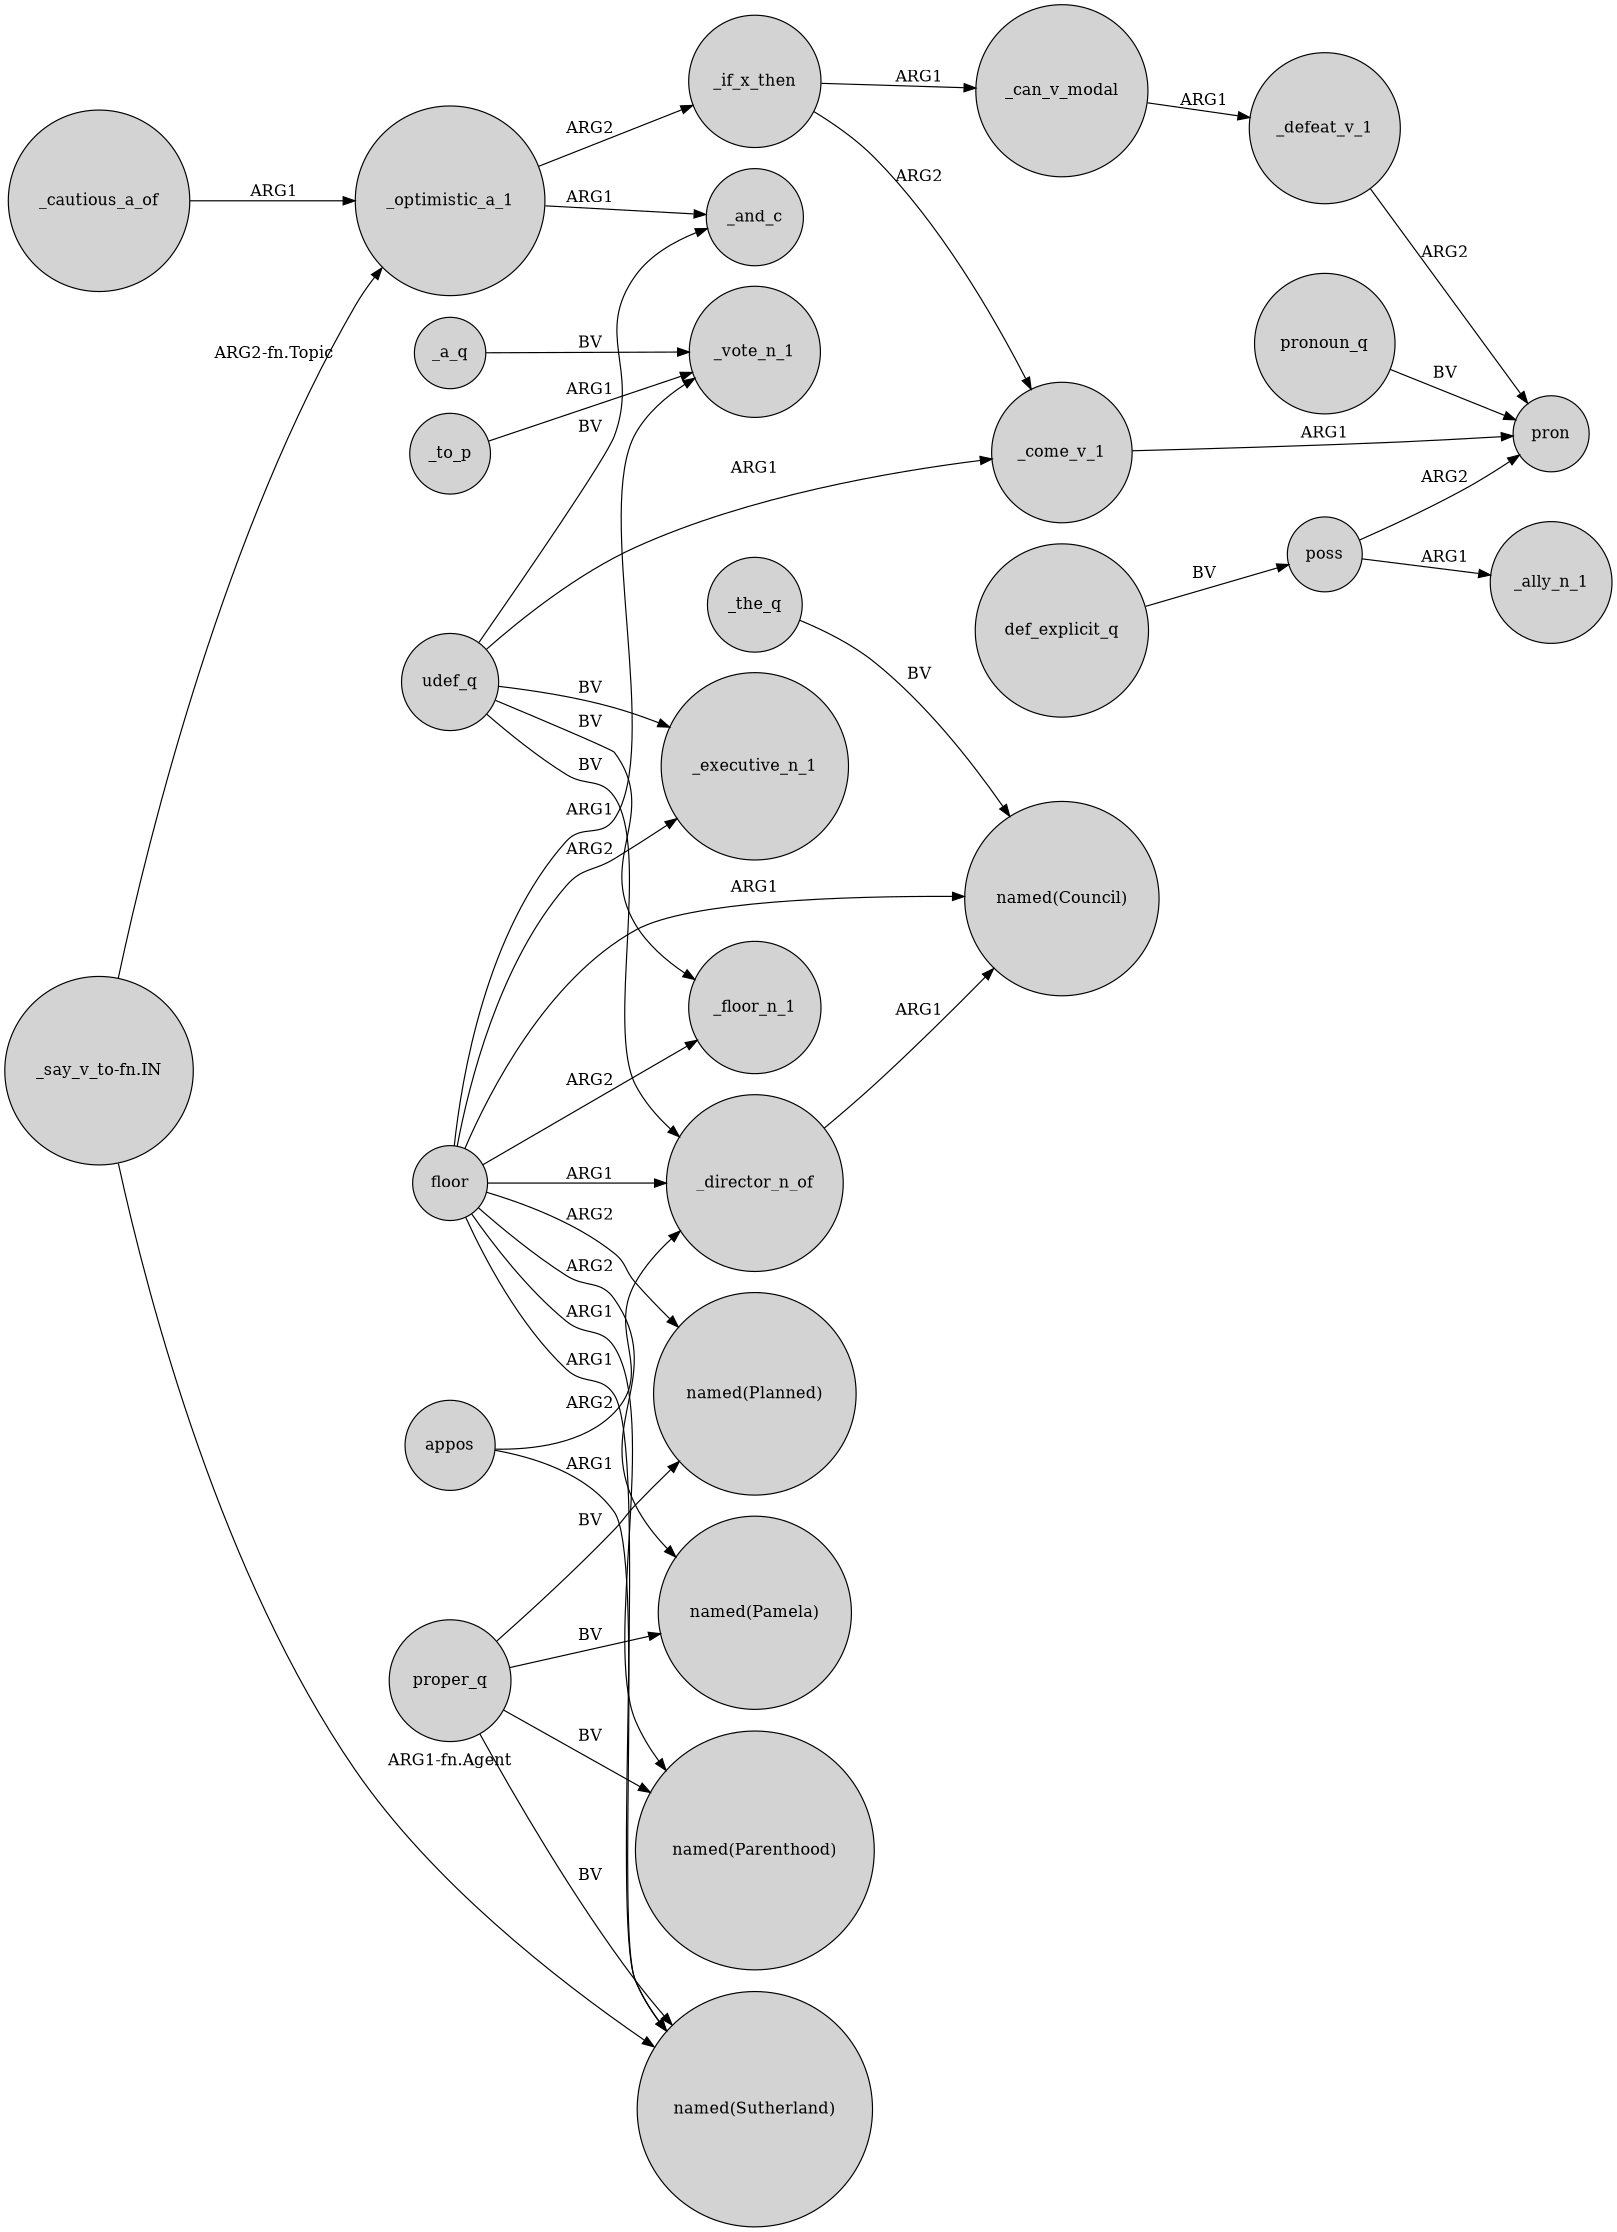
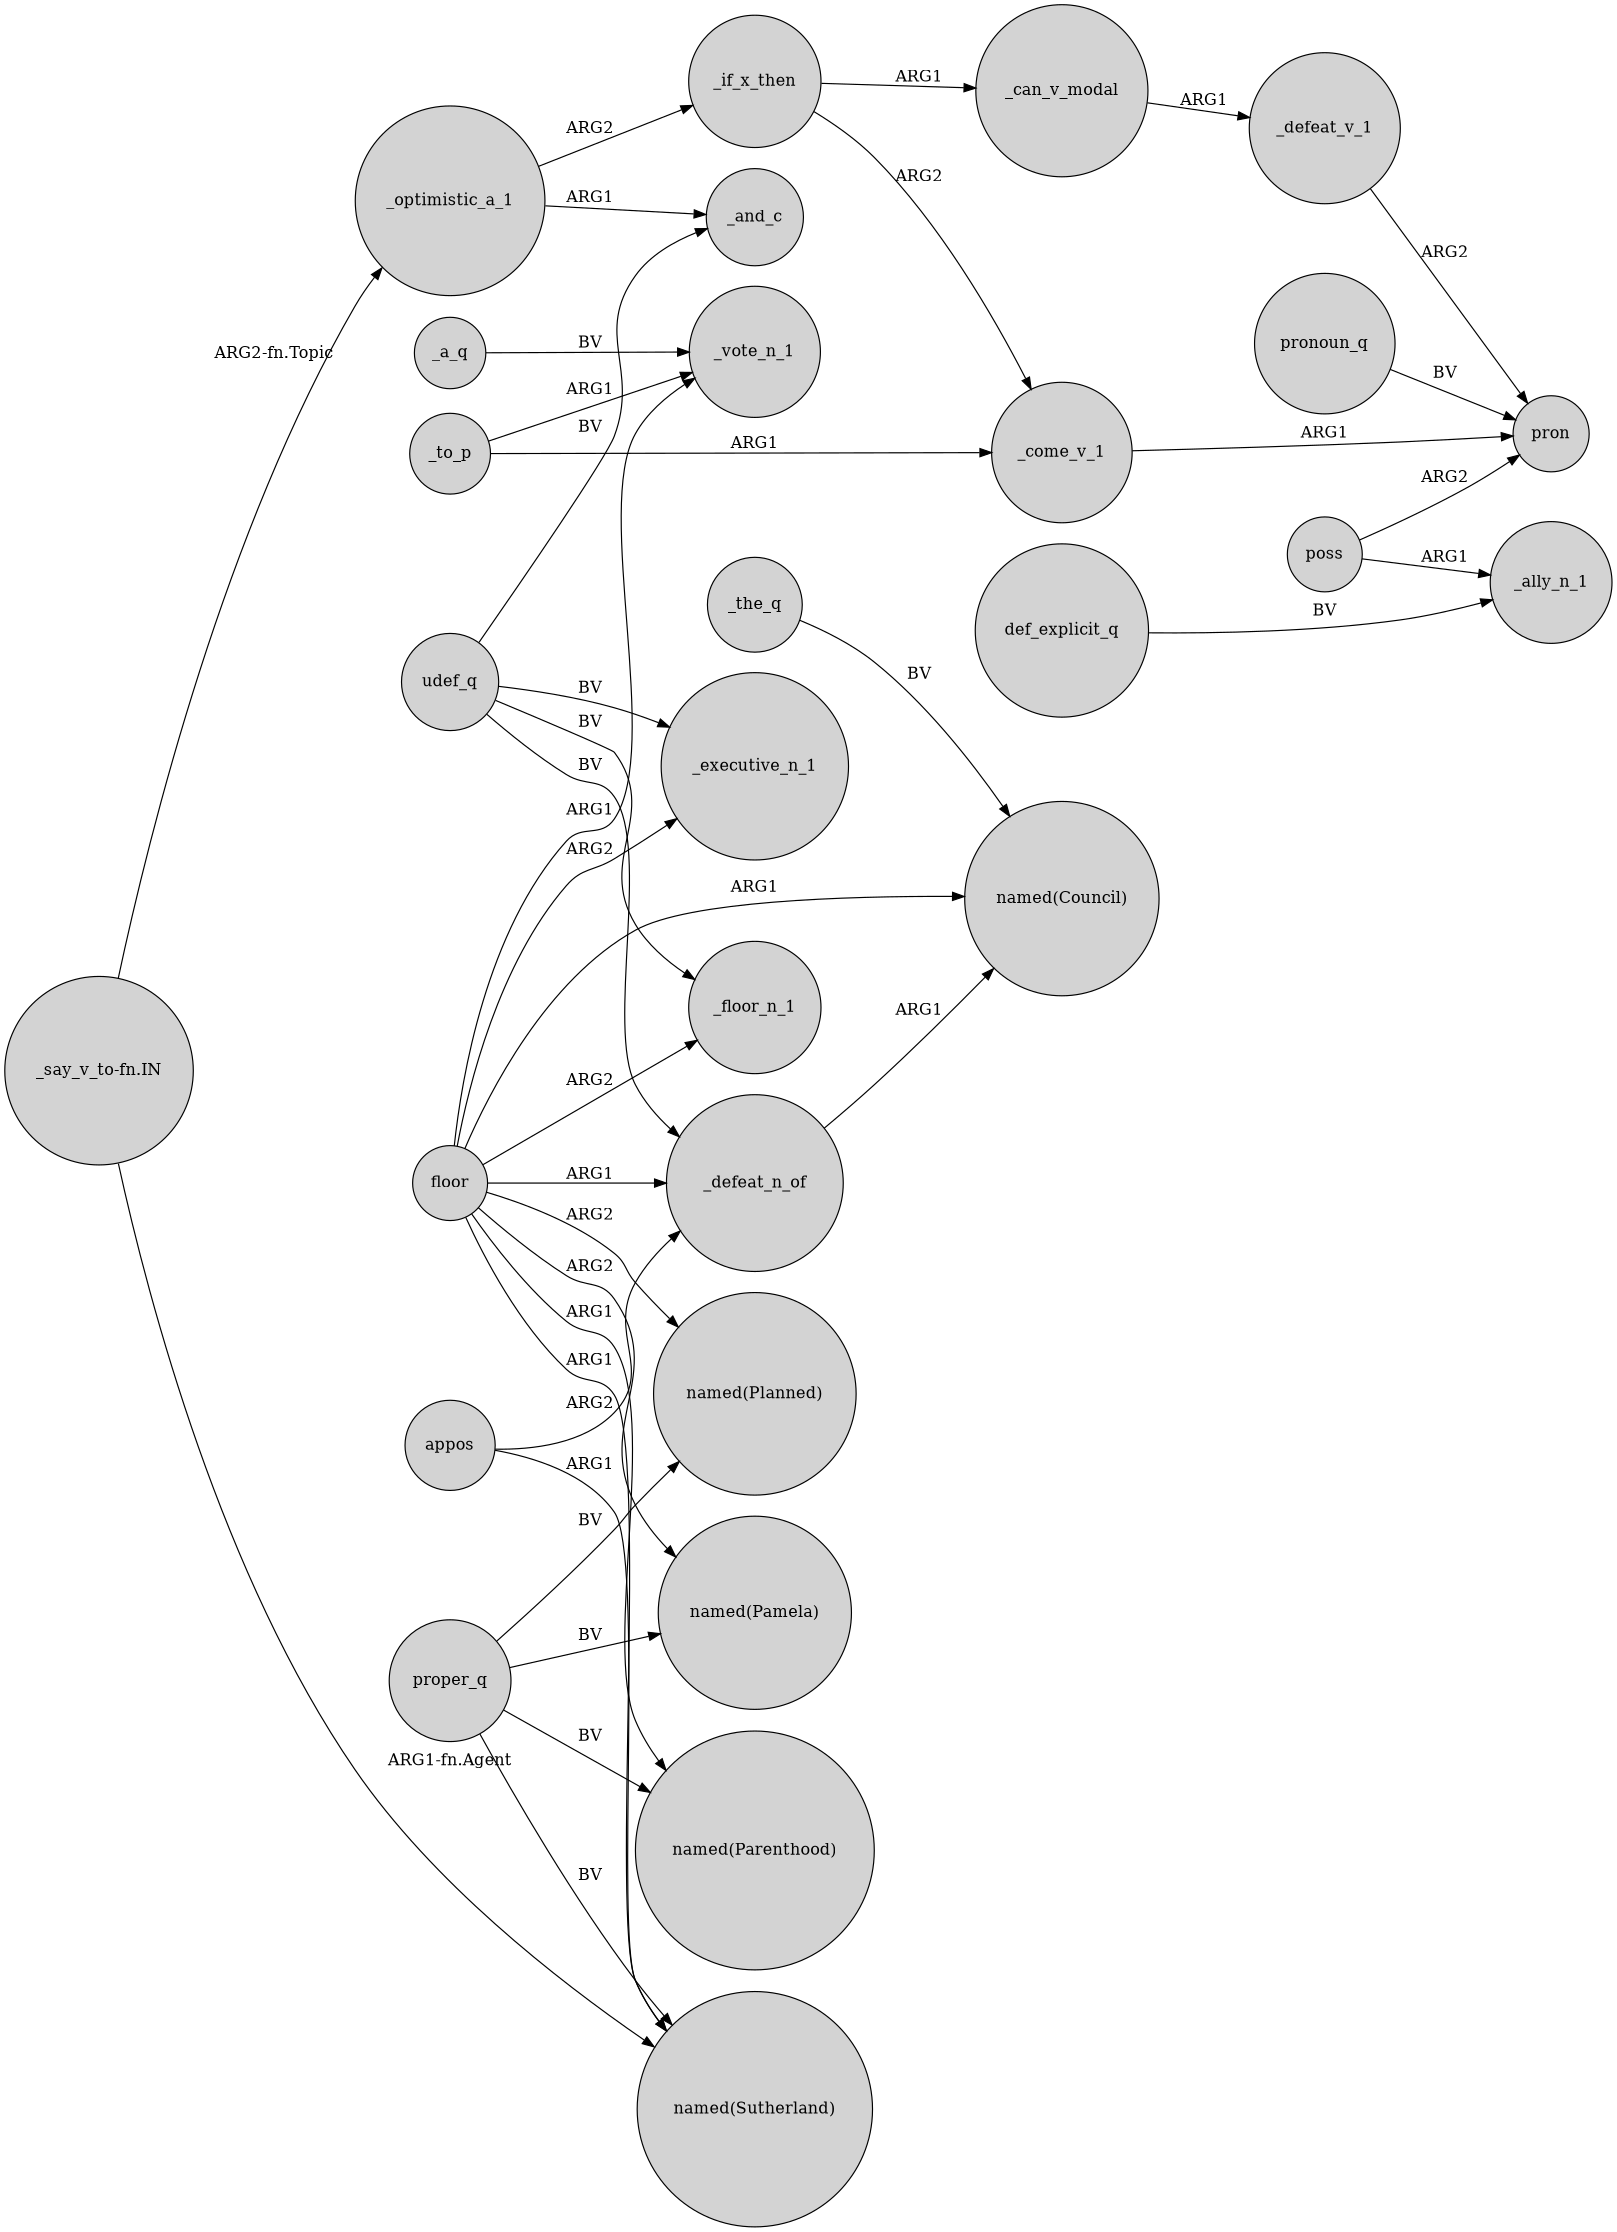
node "_cautious_a_of": removed
edge "udef_q" -> "_come_v_1": now "_to_p" -> "_come_v_1"
edge "def_explicit_q" -> "poss": now "def_explicit_q" -> "_ally_n_1"
node "_director_n_of": label "_director_n_of" -> "_defeat_n_of"
